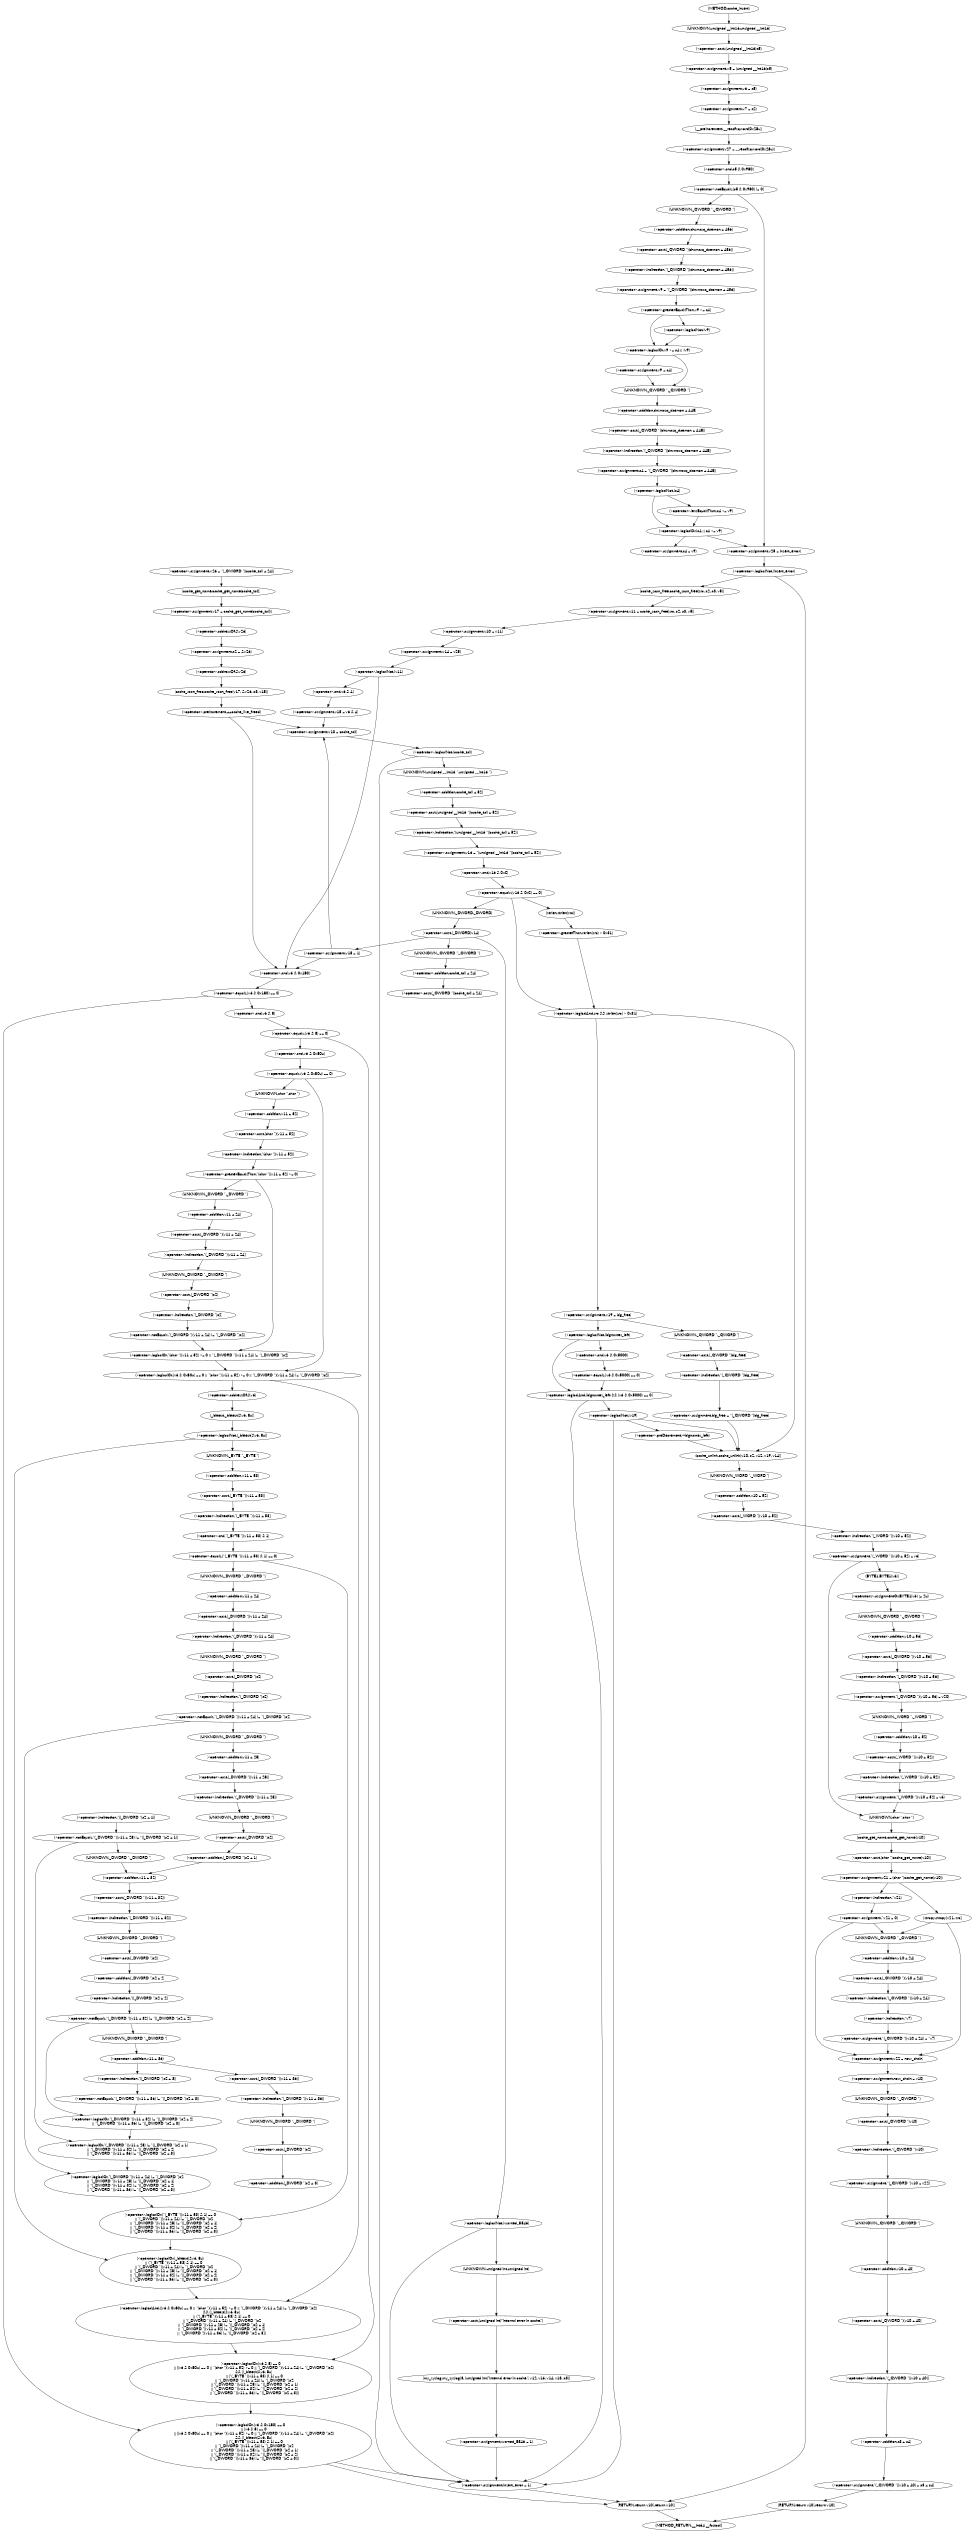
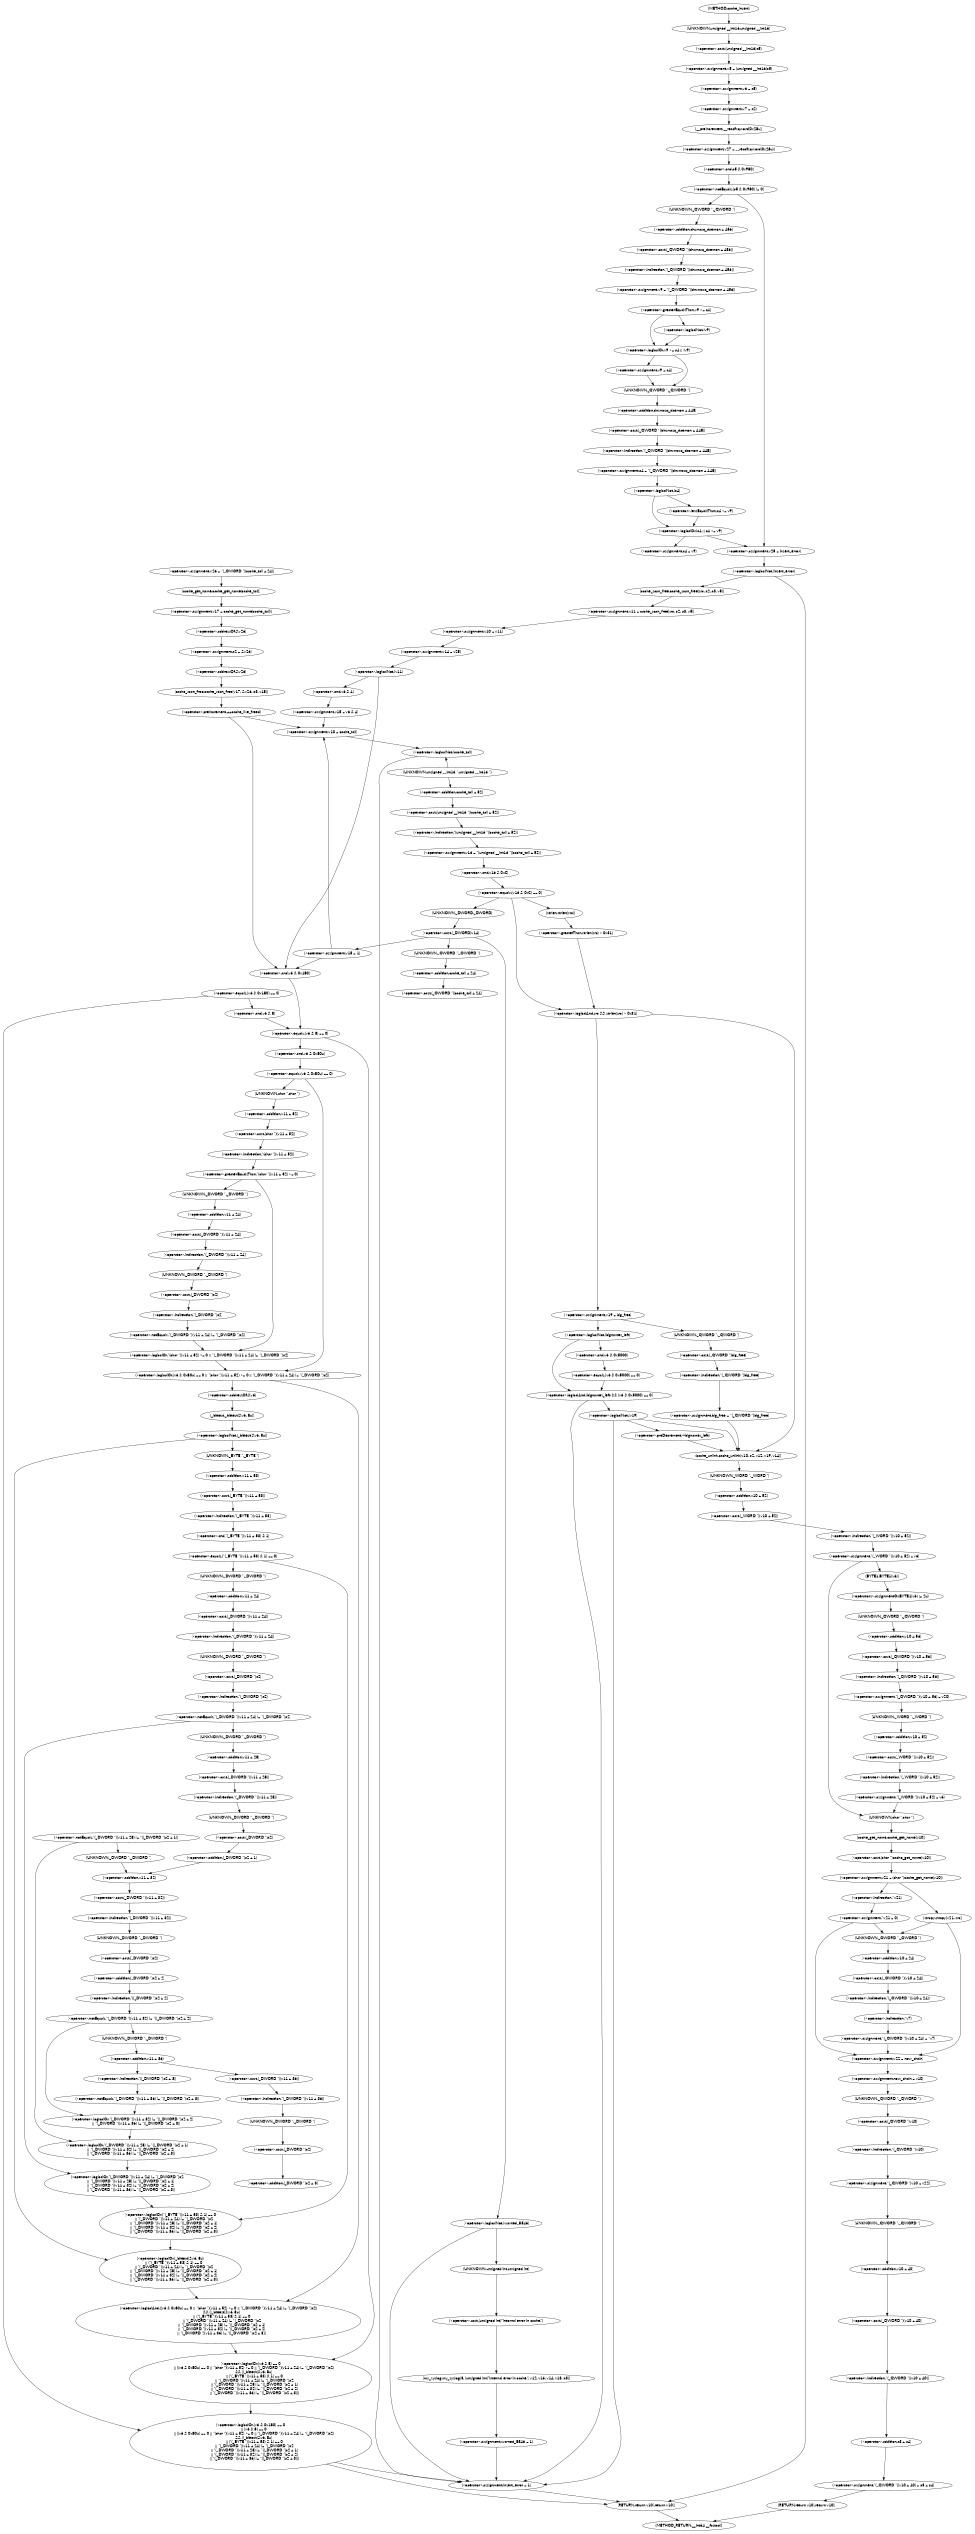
edge "(<operator>.logicalNot,!cache_tail)" -> "(UNKNOWN,unsigned __int16 *,unsigned __int16 *)": reversed
edge "(<operator>.and,v6 & 0x180)" -> "(<operator>.equals,(v6 & 0x180) == 0)": now "(<operator>.and,v6 & 0x180)" -> "(<operator>.equals,(v6 & 8) == 0)"
node "(<operator>.indirection,*((_DWORD *)a2 + 1))": removed
